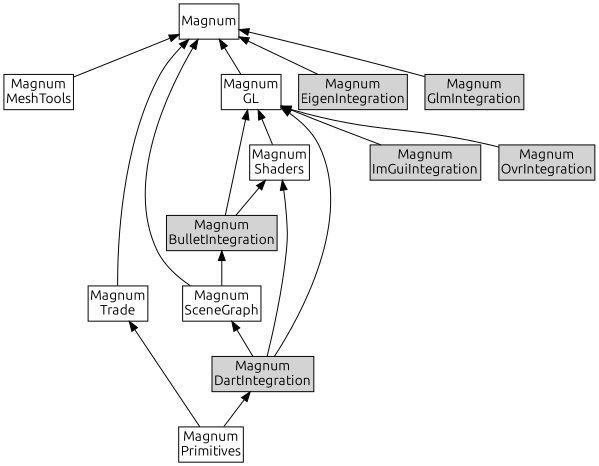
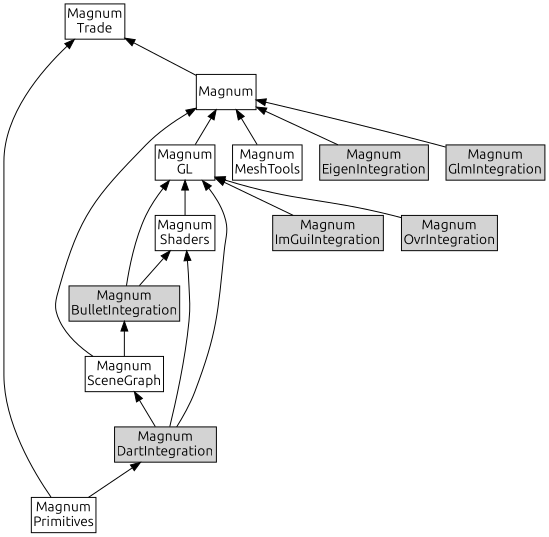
edge "Magnum Trade" -> "Magnum": reversed
